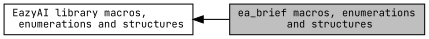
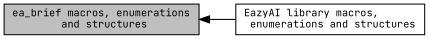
edge "ea_brief macros, enumerations and structures" -> "EazyAI library macros, enumerations and structures": reversed
